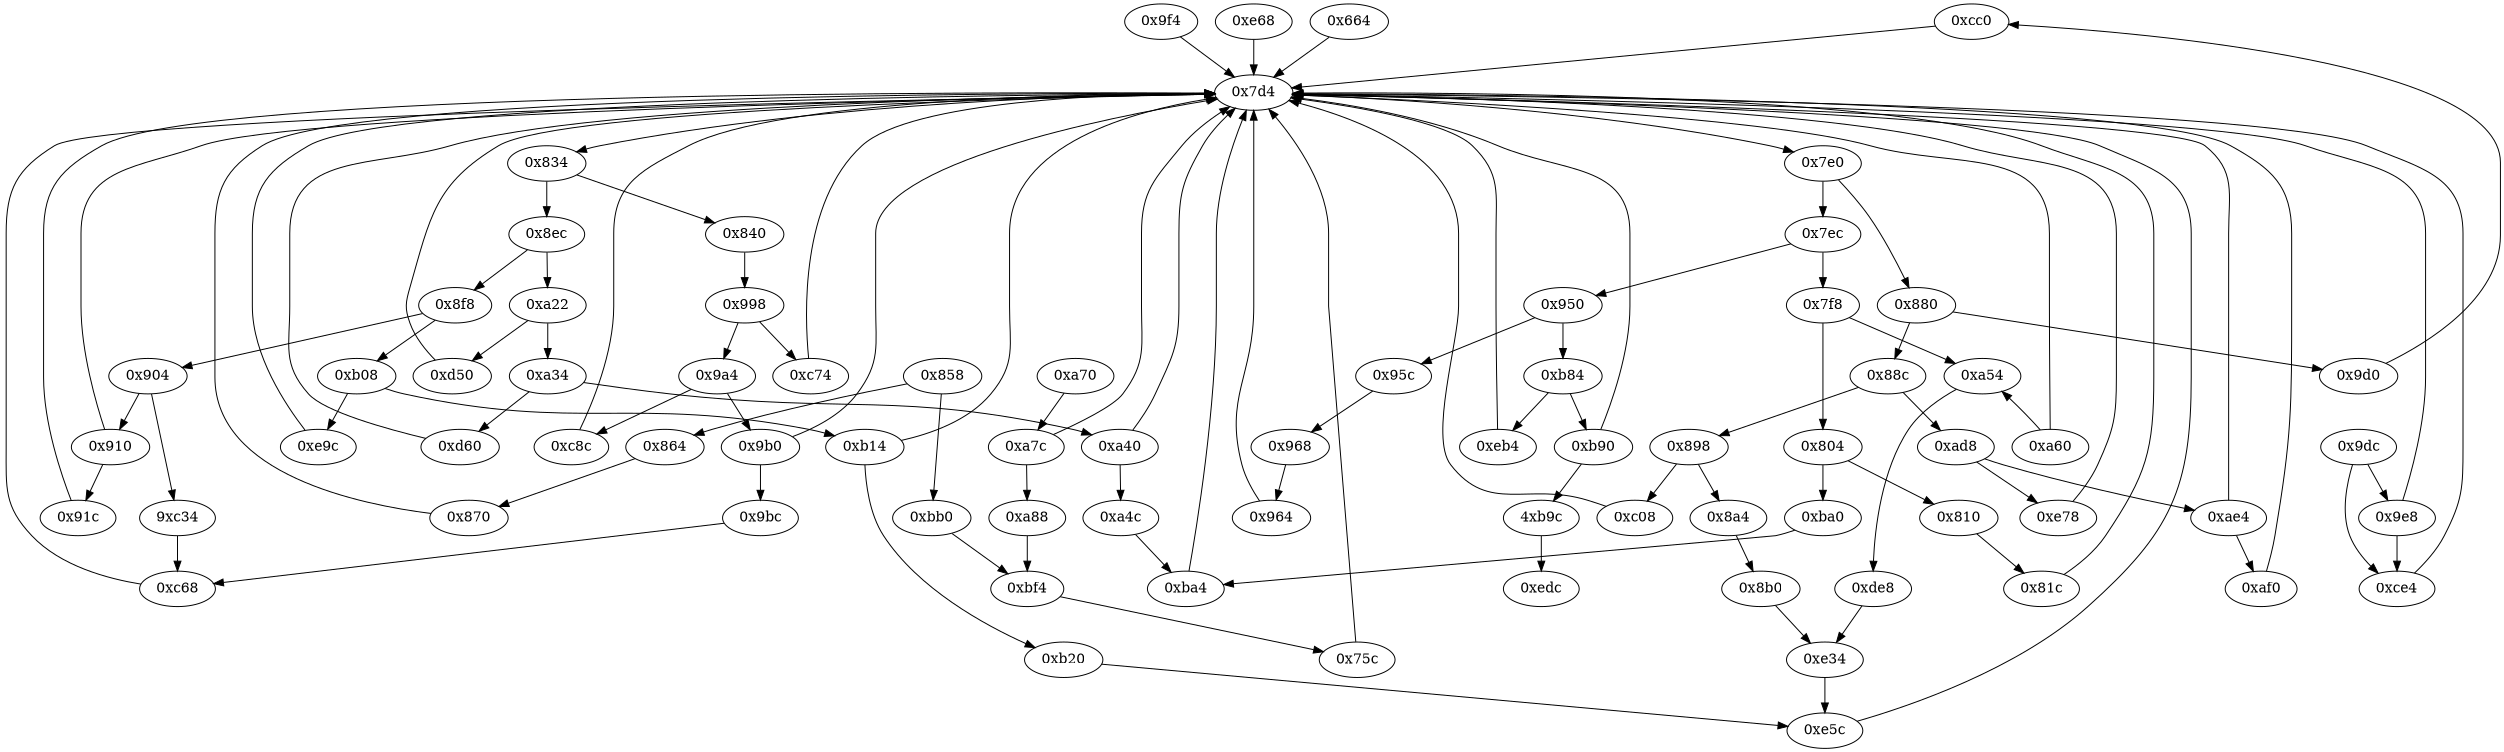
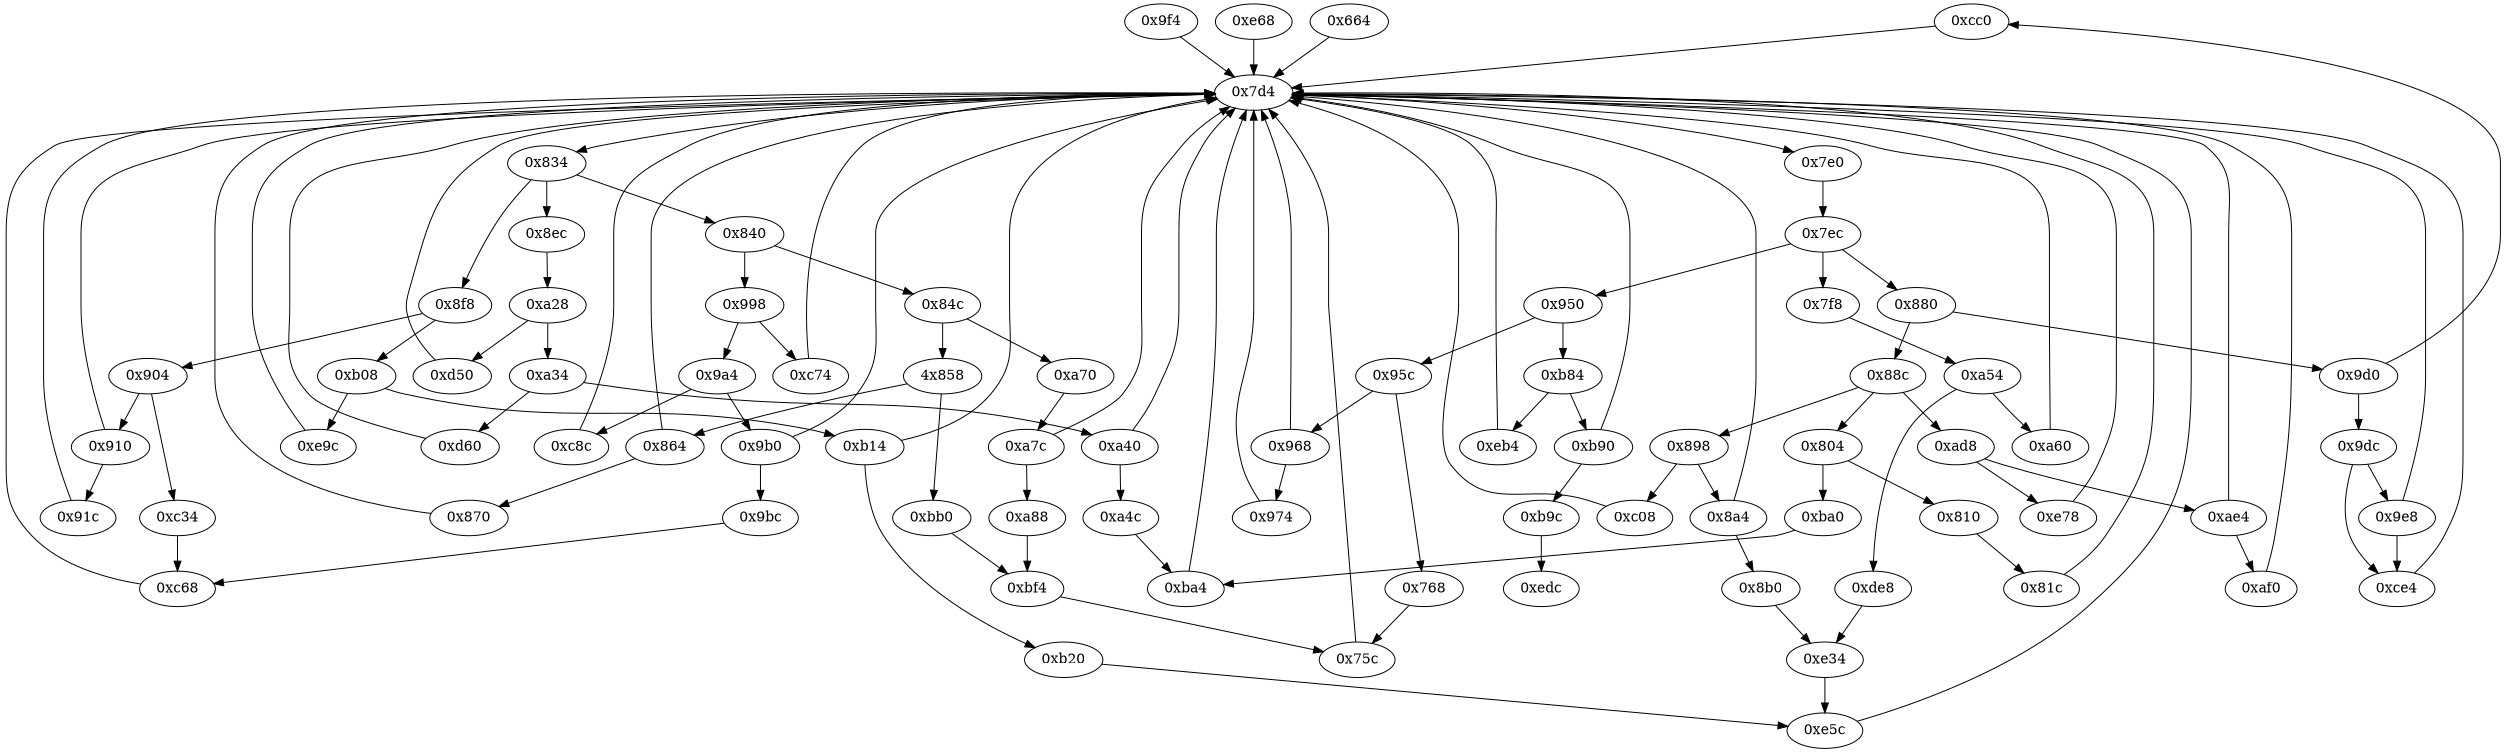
edge "0x864" -> "0x7d4": added
edge "0x8a4" -> "0x7d4": added
edge "0x7e0" -> "0x880": now "0x7ec" -> "0x880"
edge "0x8ec" -> "0x8f8": now "0x834" -> "0x8f8"
edge "0x968" -> "0x7d4": added
node "0xa22": label "0xa22" -> "0xa28"
node "0x84c": added
edge "0x7f8" -> "0x804": now "0x88c" -> "0x804"
node "0x858": label "0x858" -> "4x858"
edge "0x9d0" -> "0x9dc": added
edge "0xa60" -> "0xa54": reversed
node "9xc34": label "9xc34" -> "0xc34"
node "0x964": label "0x964" -> "0x974"
node "4xb9c": label "4xb9c" -> "0xb9c"
node "0x768": added
